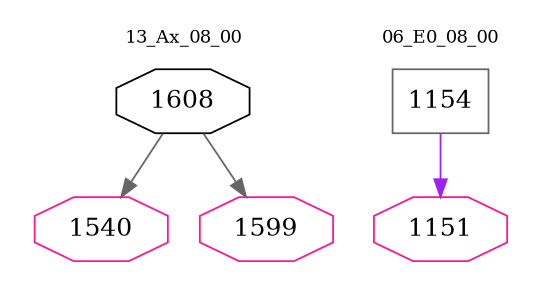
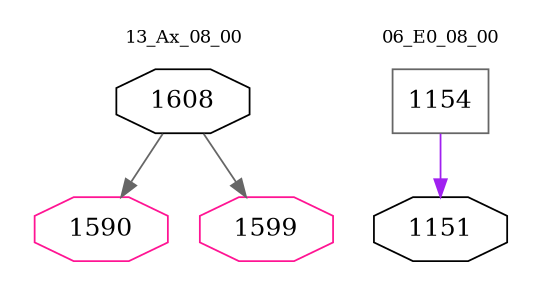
node "1540": label "1540" -> "1590"
node "1151": color deeppink -> black
